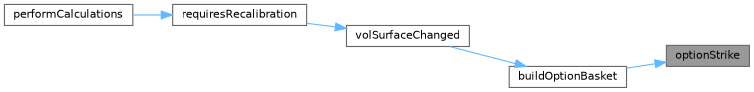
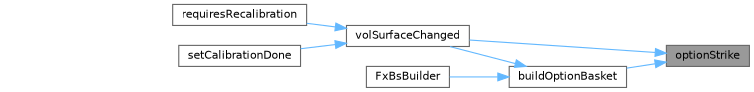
node "performCalculations": removed
edge "volSurfaceChanged" -> "optionStrike": added
node "setCalibrationDone": added
node "FxBsBuilder": added
